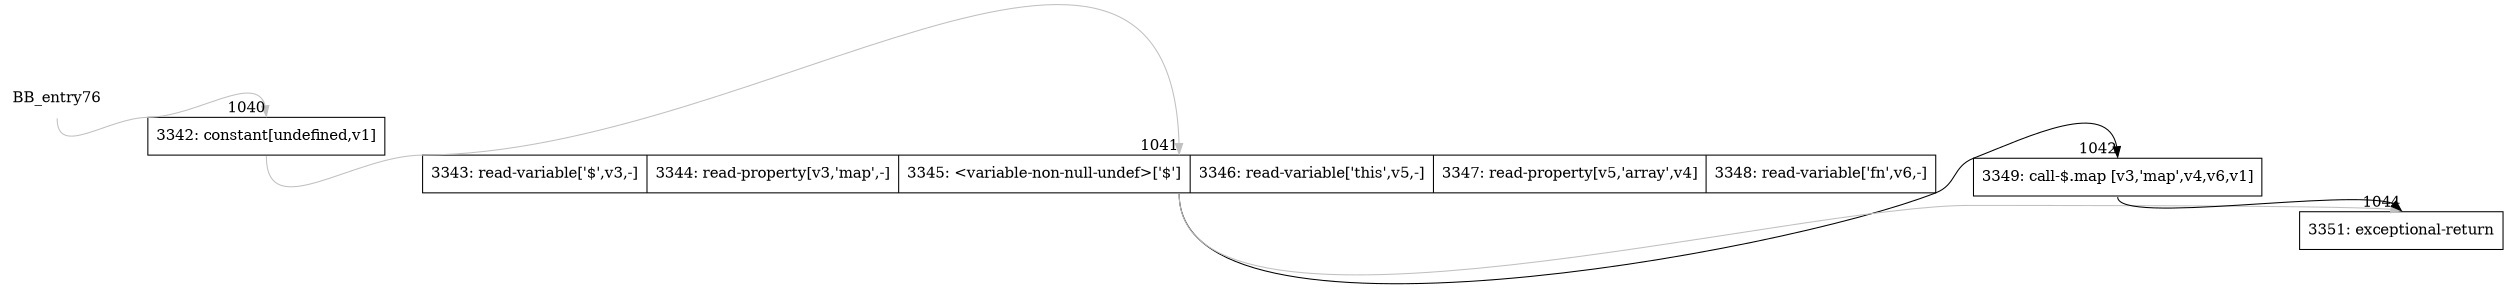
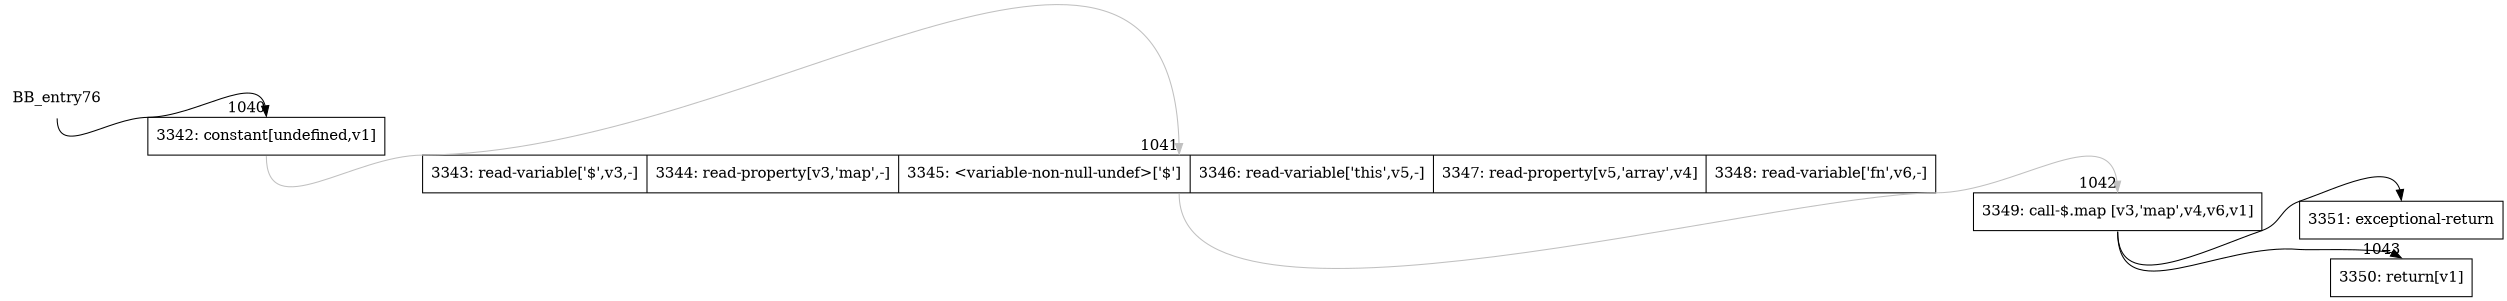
edge "BB_entry76" -> "3342: constant[undefined,v1]": color gray -> black
edge "3343: read-variable['$',v3,-]" -> "3351: exceptional-return": removed
edge "3343: read-variable['$',v3,-]" -> "3349: call-$.map [v3,'map',v4,v6,v1]": color black -> gray
node "3350: return[v1]": added
